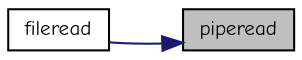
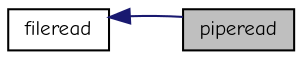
edge "fileread" -> "piperead": reversed
